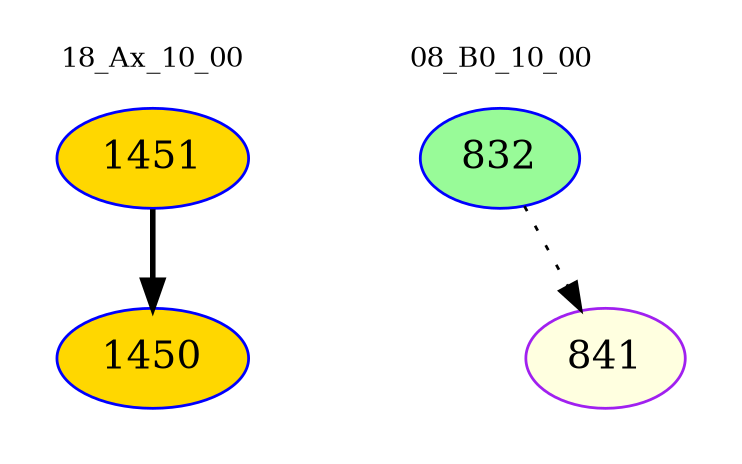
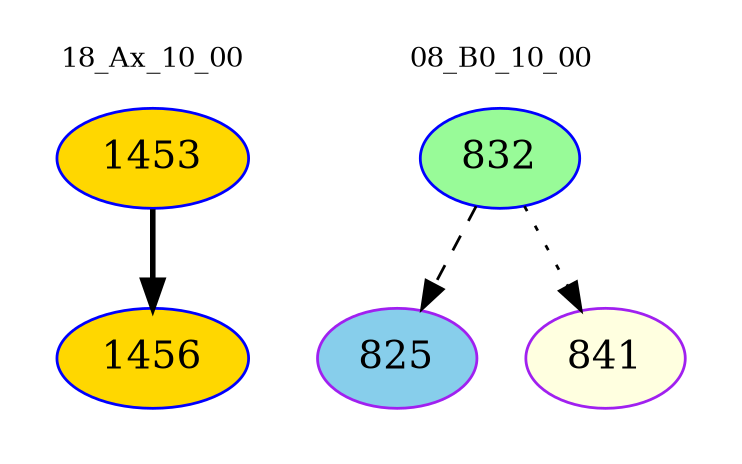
node "1451": label "1451" -> "1453"
node "1450": label "1450" -> "1456"
node "825": added
